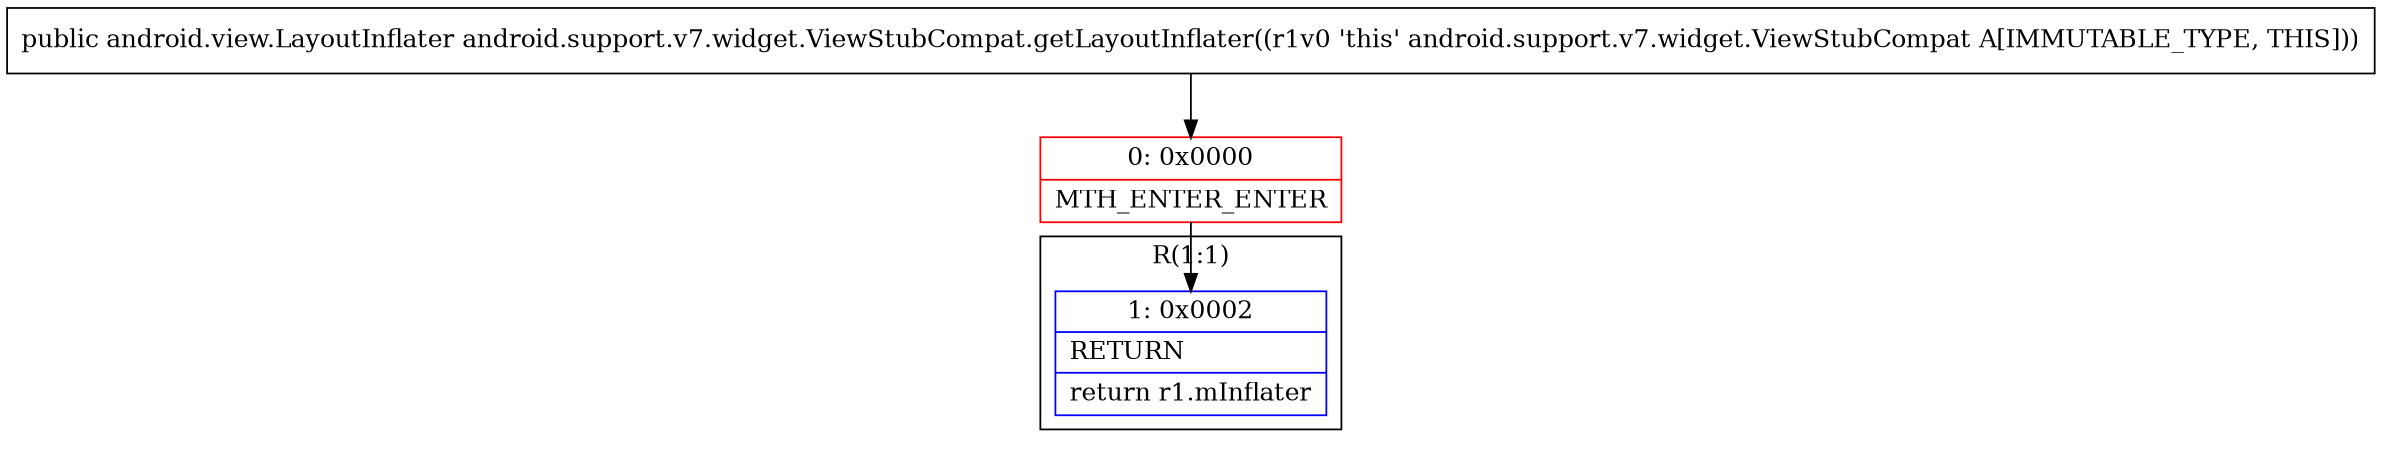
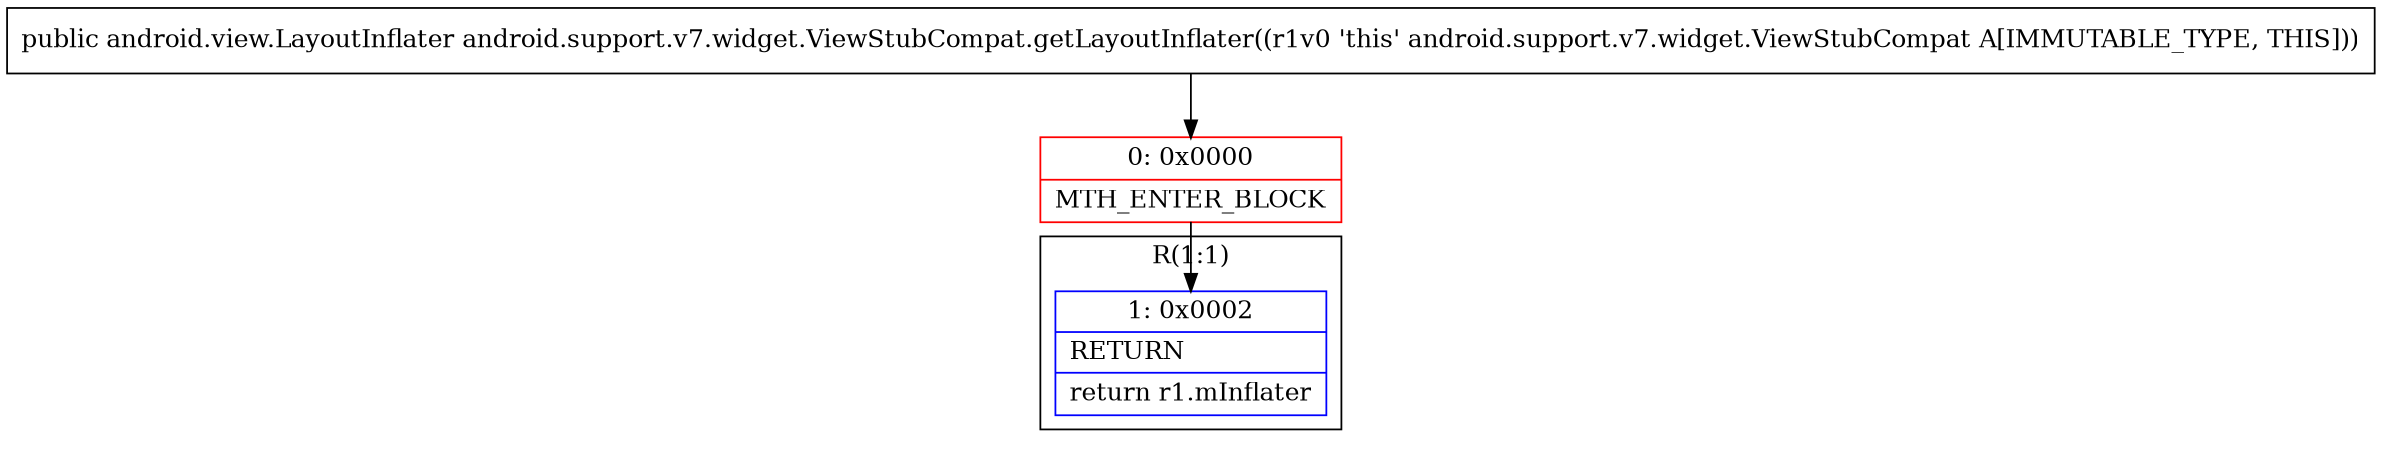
node "0: 0x0000": text "MTH_ENTER_ENTER" -> "MTH_ENTER_BLOCK"
